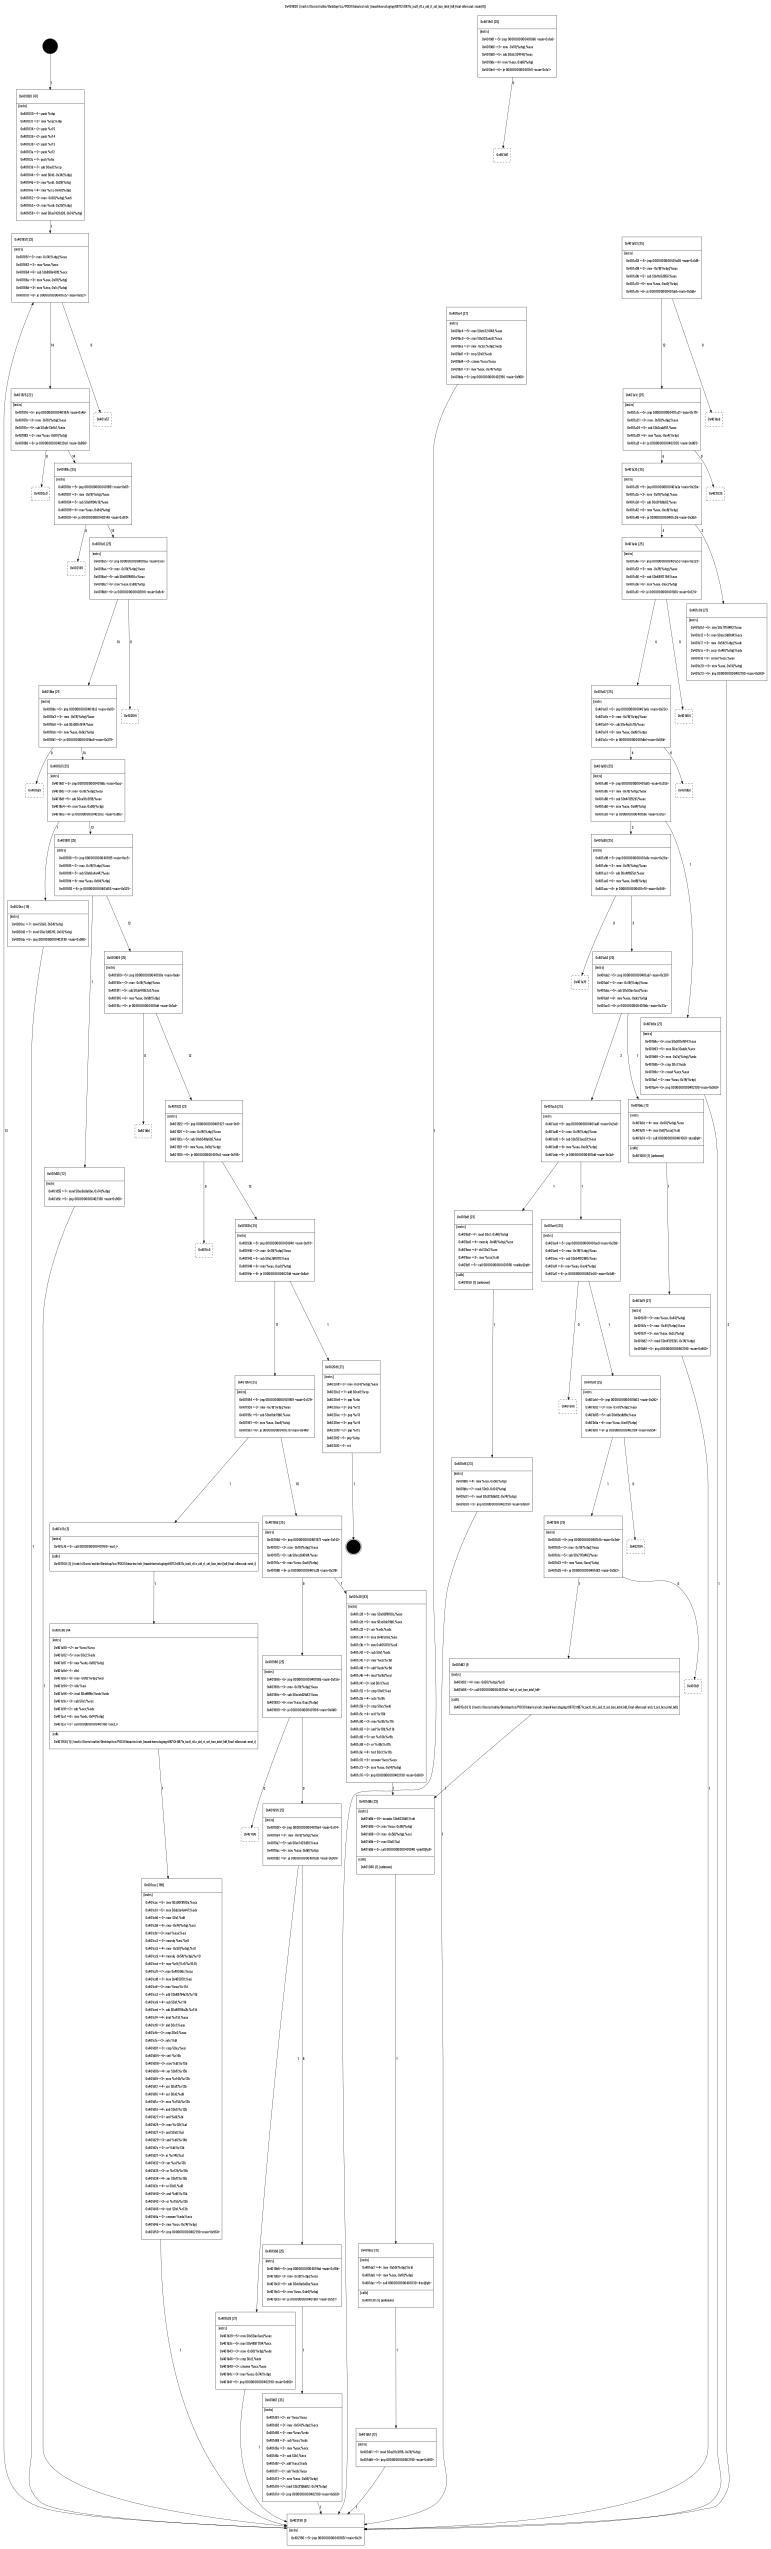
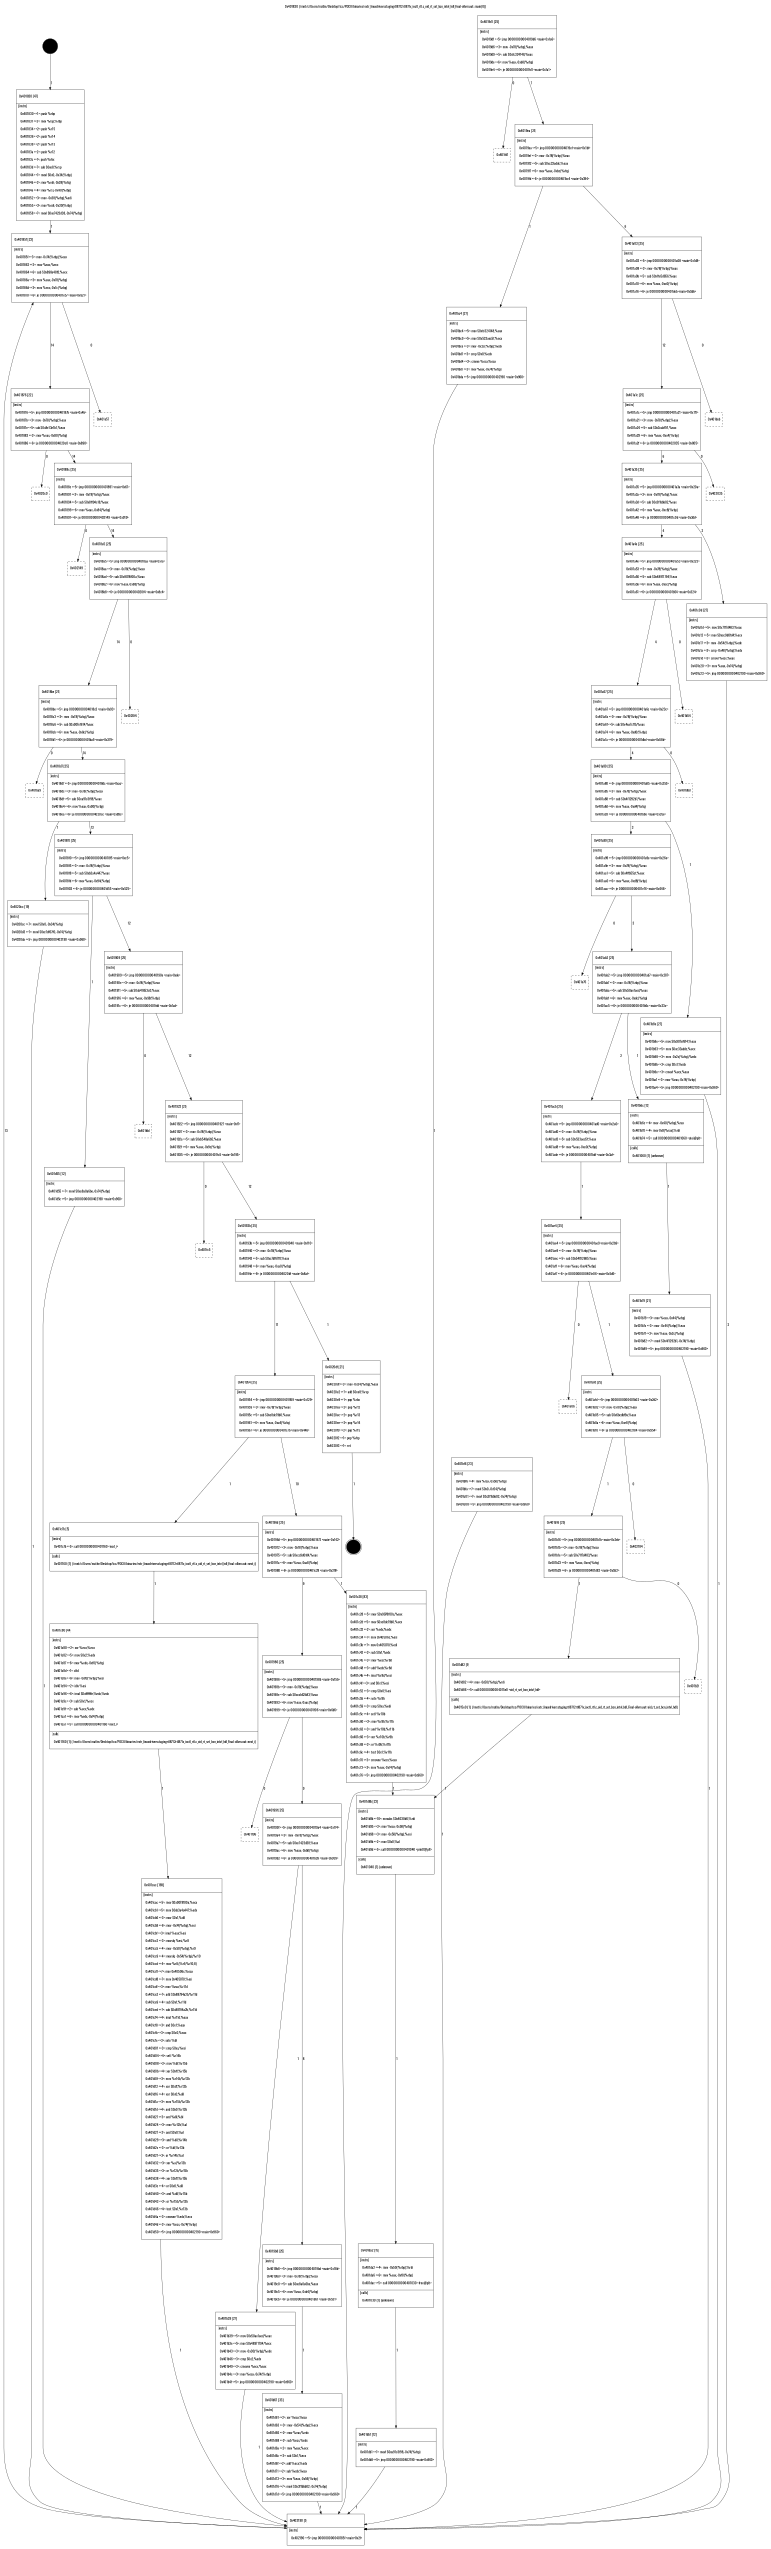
node "0x4019ea [25]": added
node "0x401bdf [23]": removed
